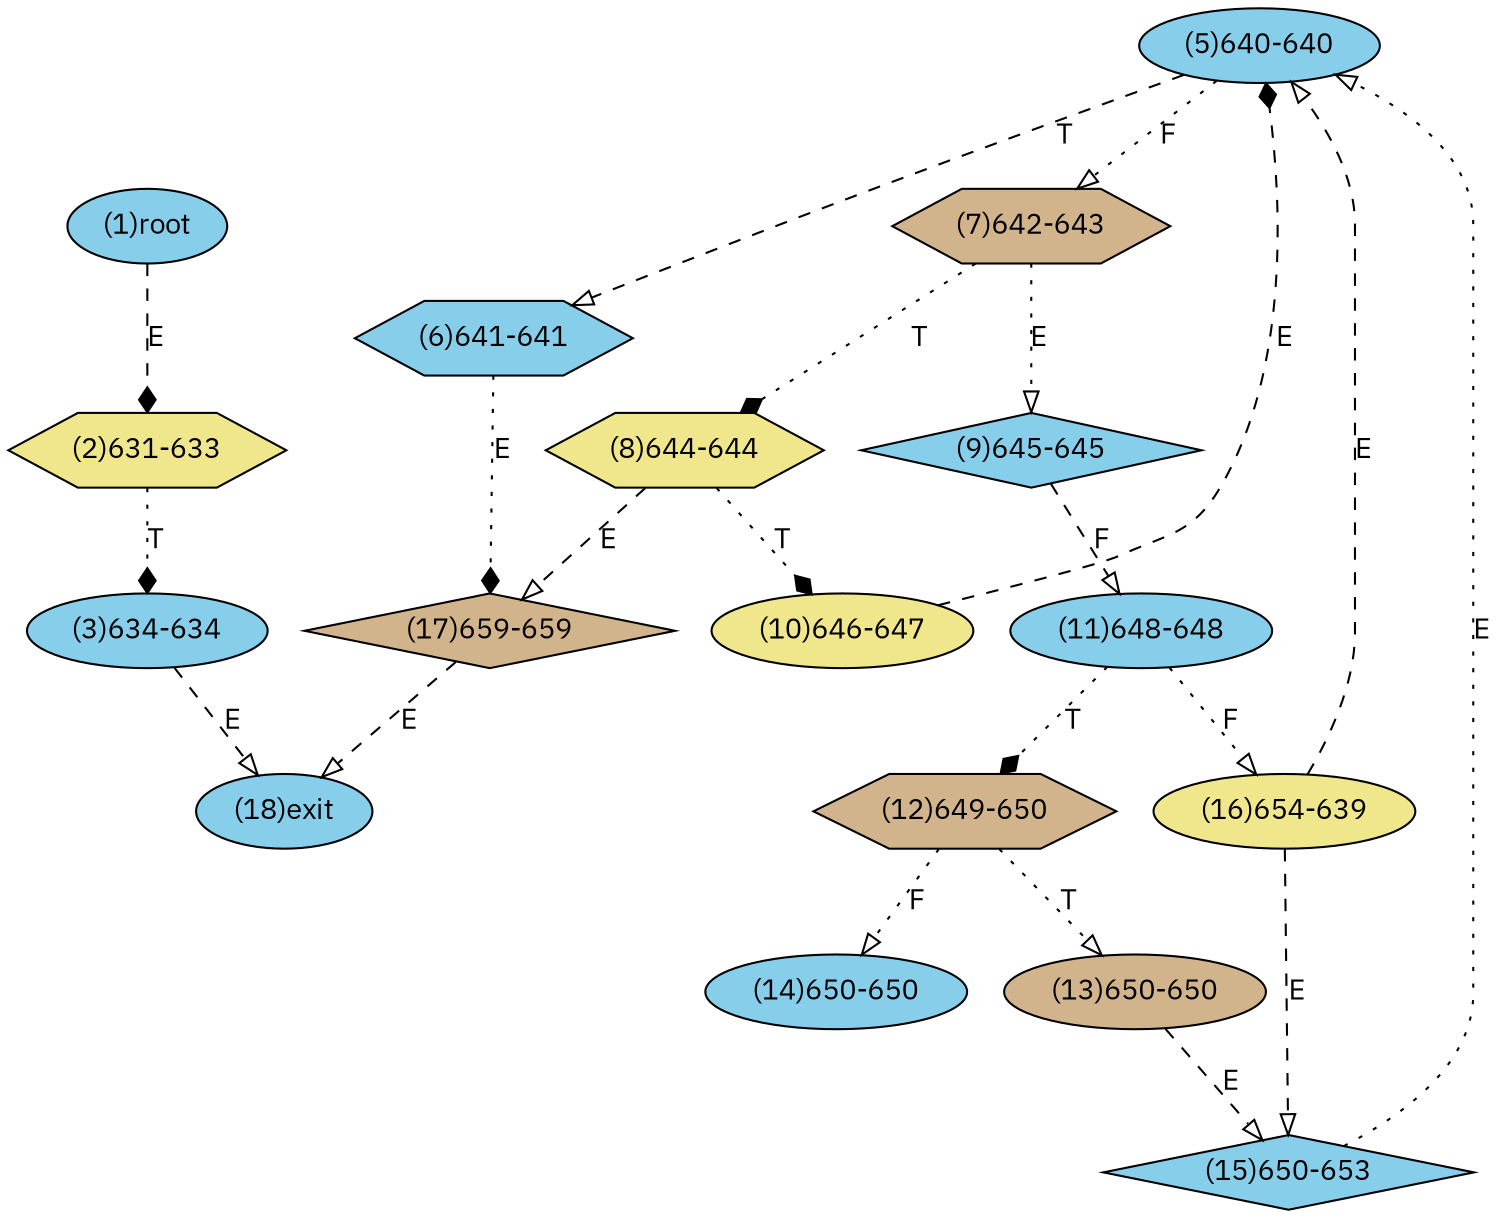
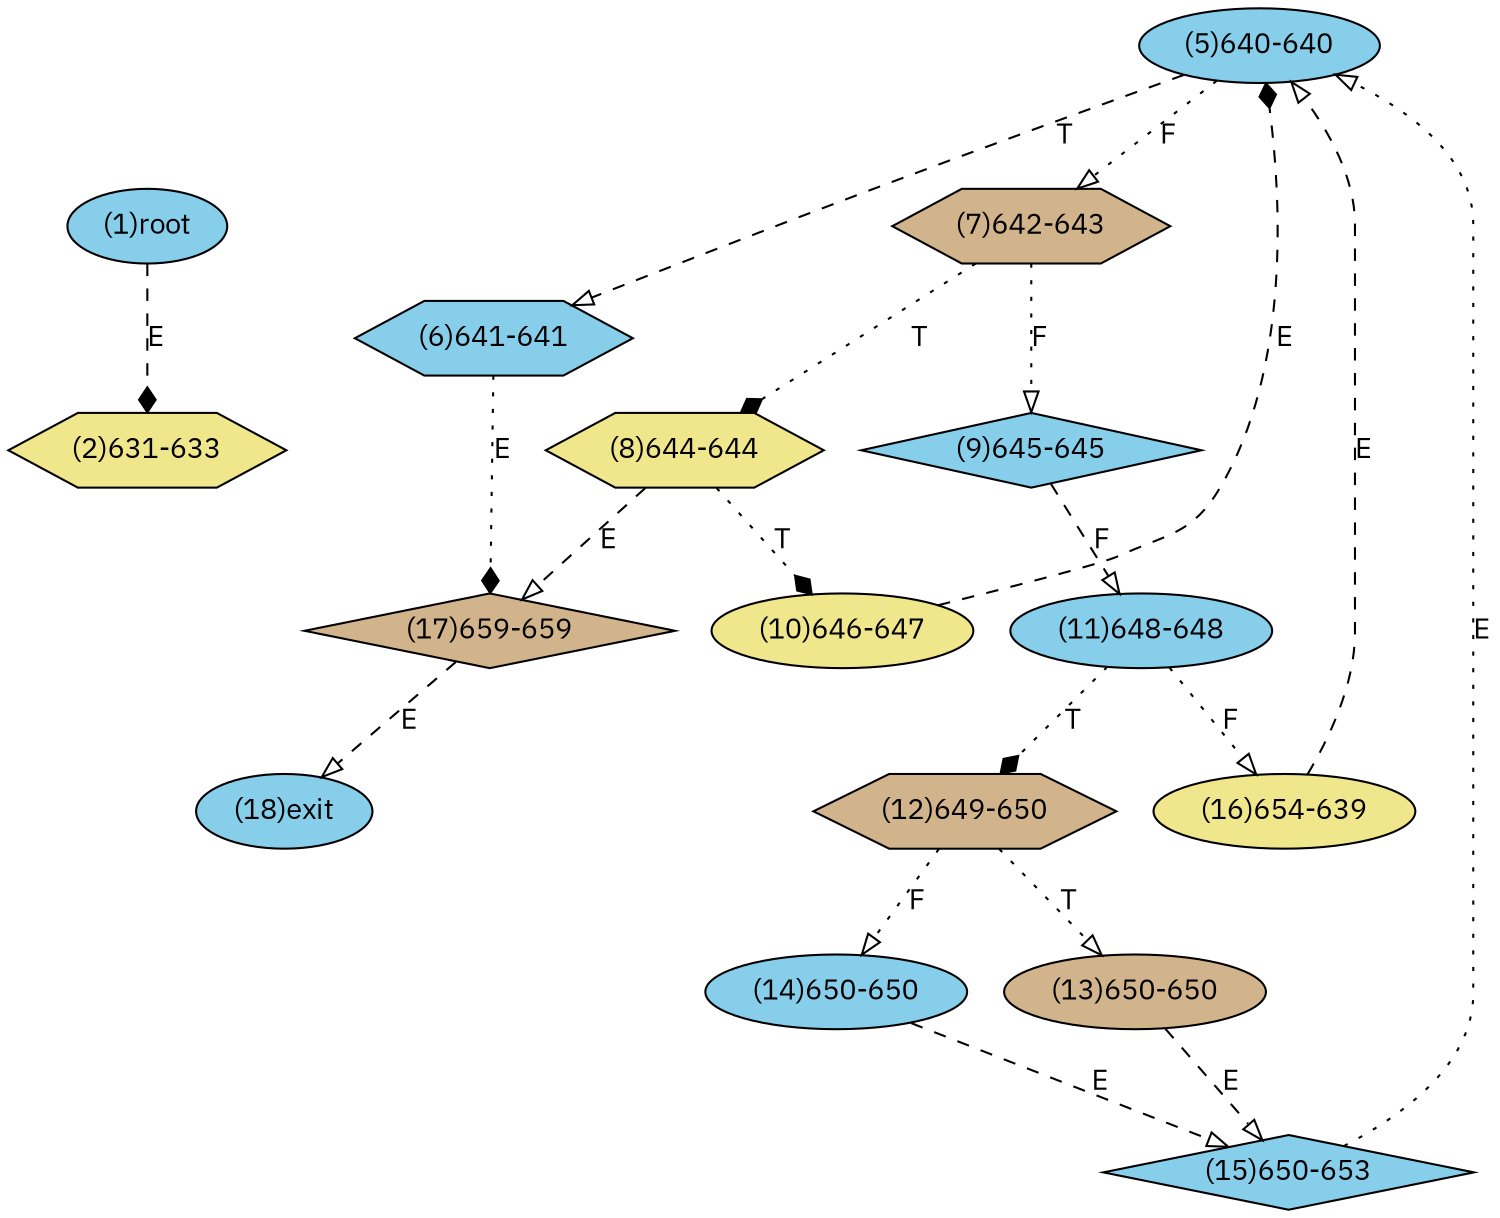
edge "(7)642-643" -> "(9)645-645": label "E" -> "F"
node "(3)634-634": removed
edge "(16)654-639" -> "(15)650-653": now "(14)650-650" -> "(15)650-653"
